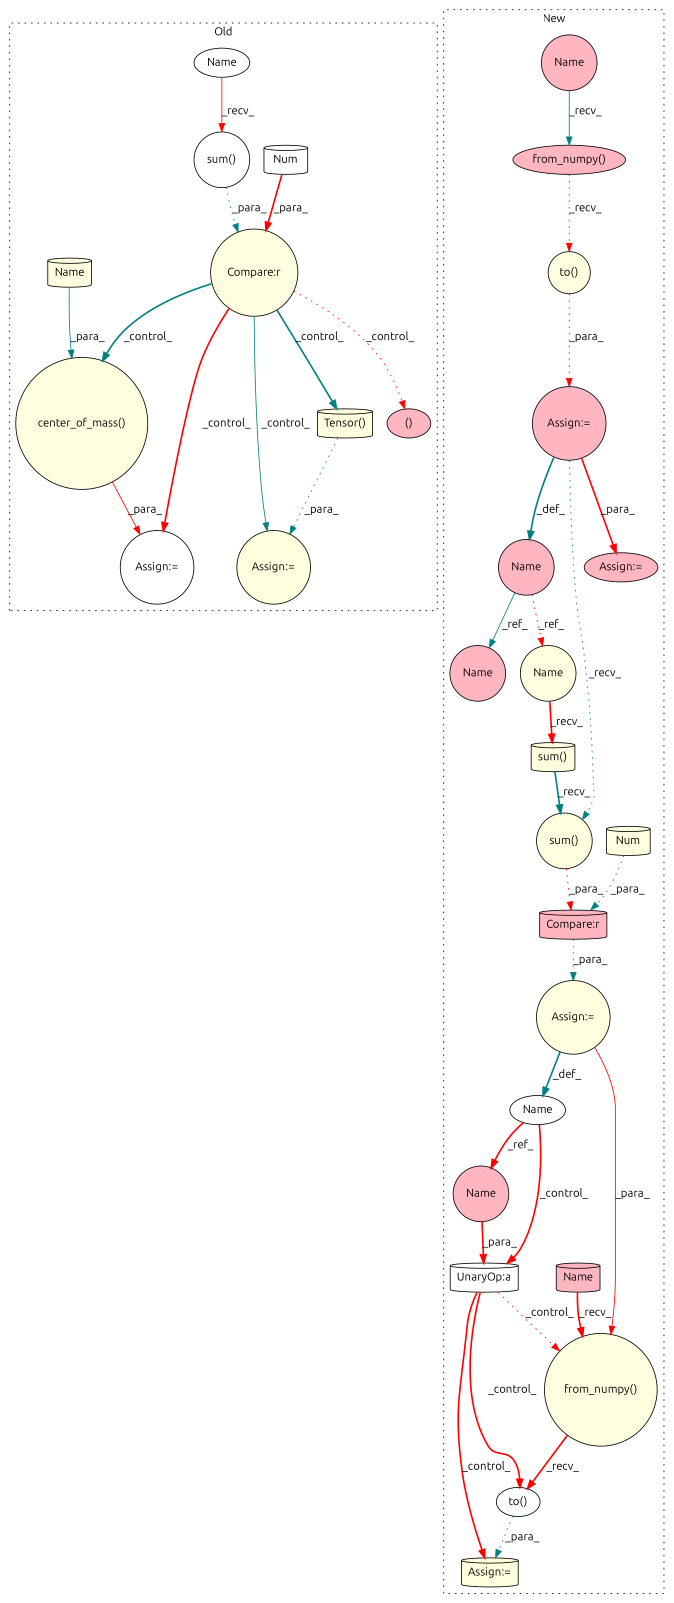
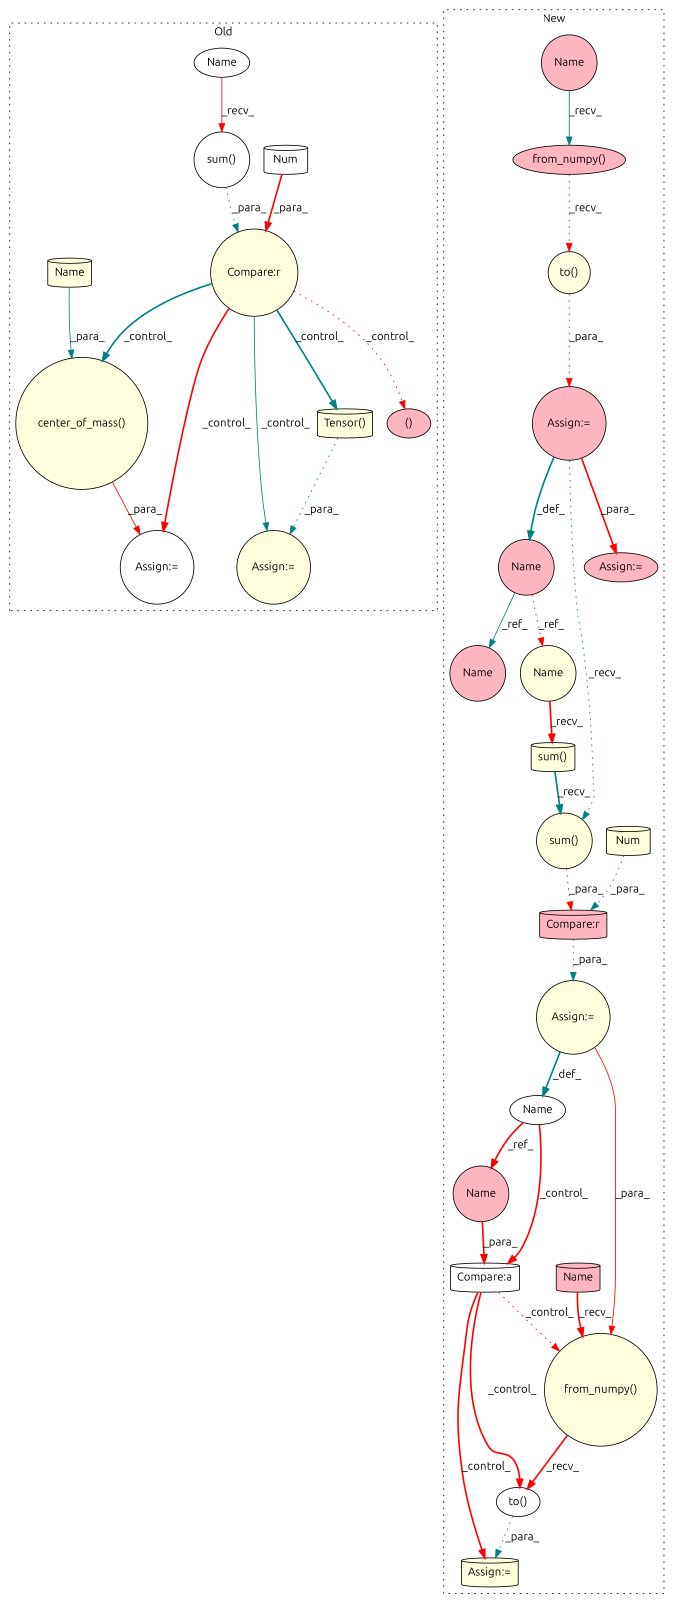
node "UnaryOp:a": label "UnaryOp:a" -> "Compare:a"
